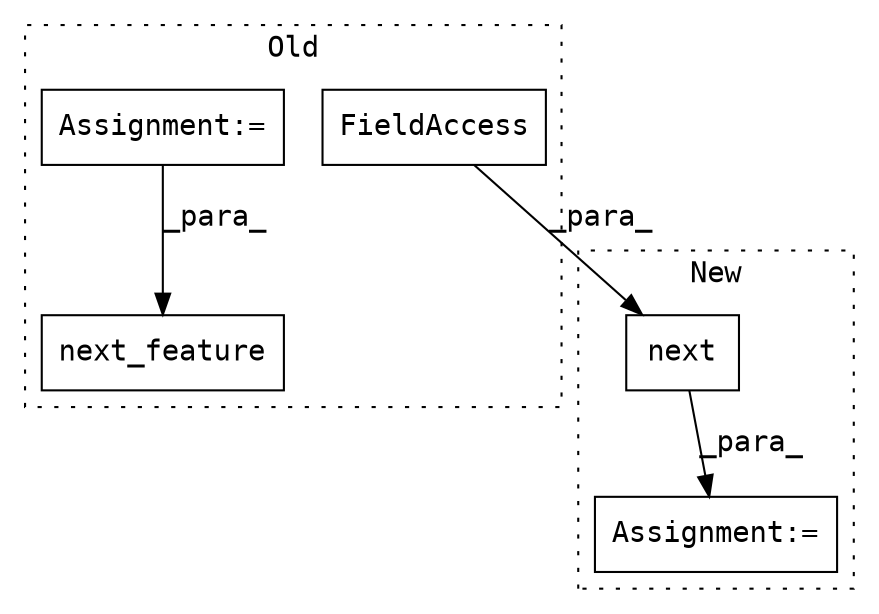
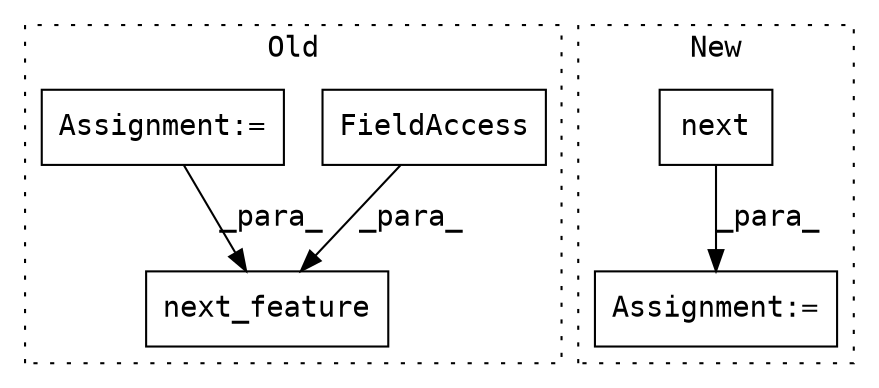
edge "FieldAccess" -> "next": now "FieldAccess" -> "next_feature"
